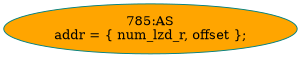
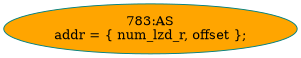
node "785:AS addr = { num_lzd_r, offset };": label "785:AS addr = { num_lzd_r, offset };" -> "783:AS addr = { num_lzd_r, offset };"
